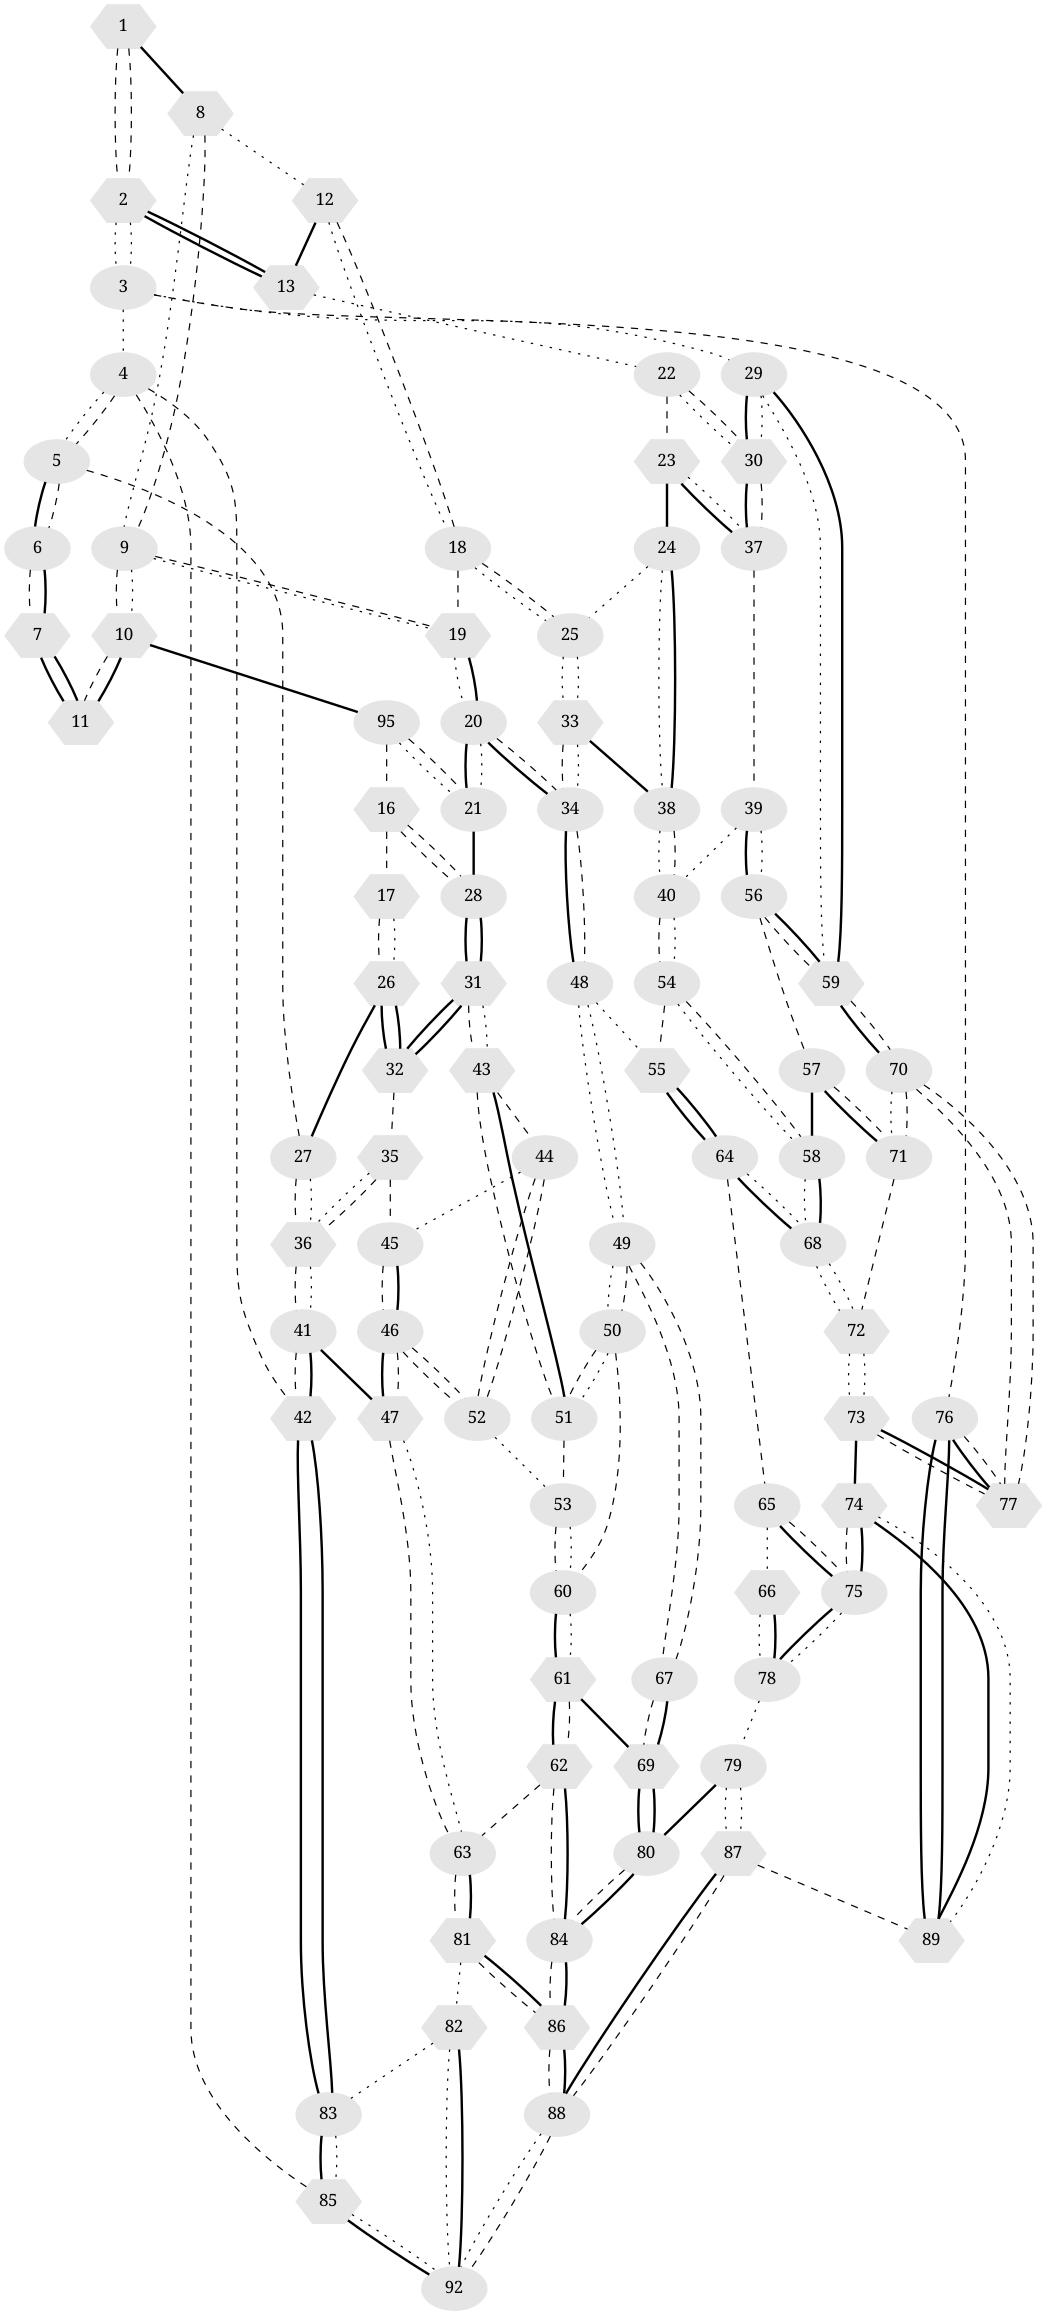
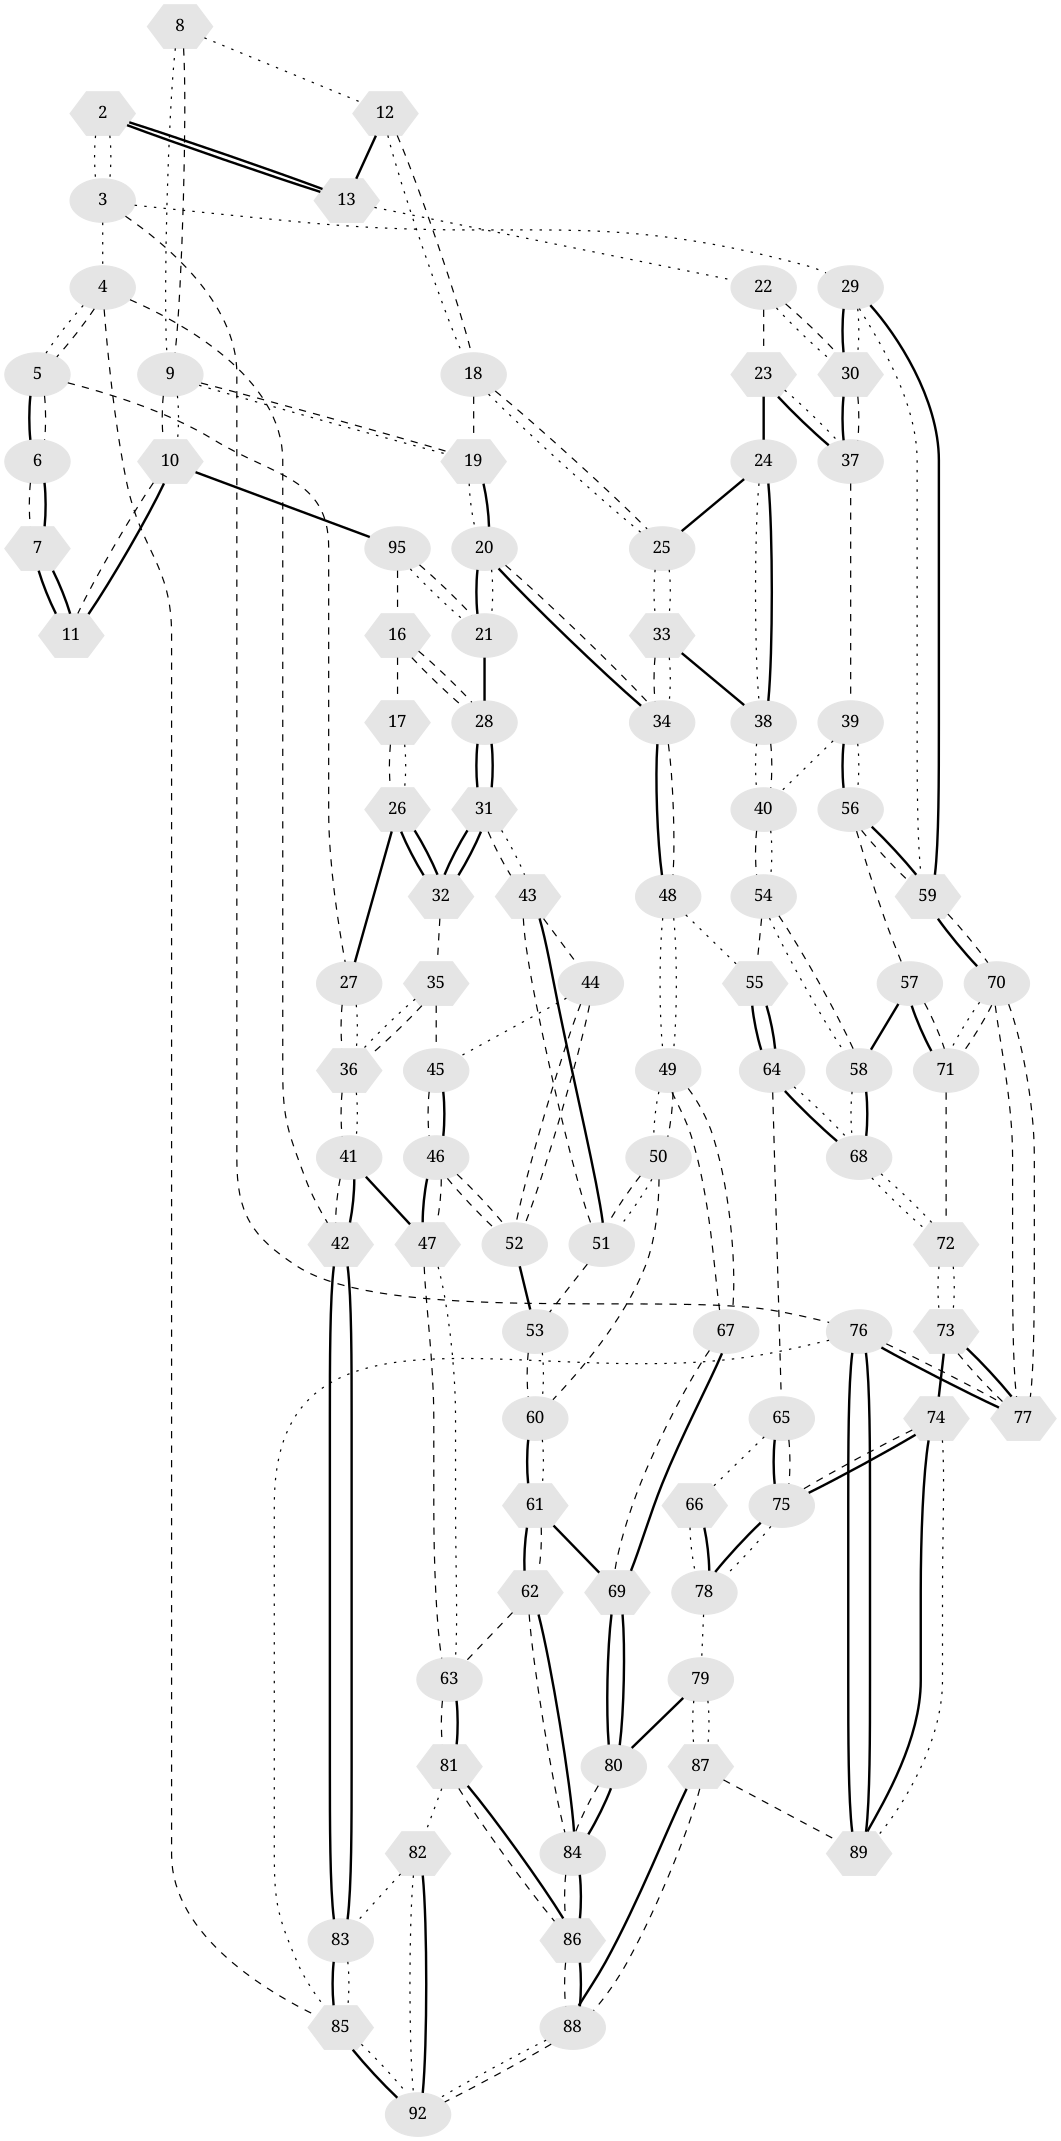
node "1": removed
edge "24" -- "25": style dotted -> bold
edge "76" -- "85": added
edge "52" -- "53": style dotted -> bold
